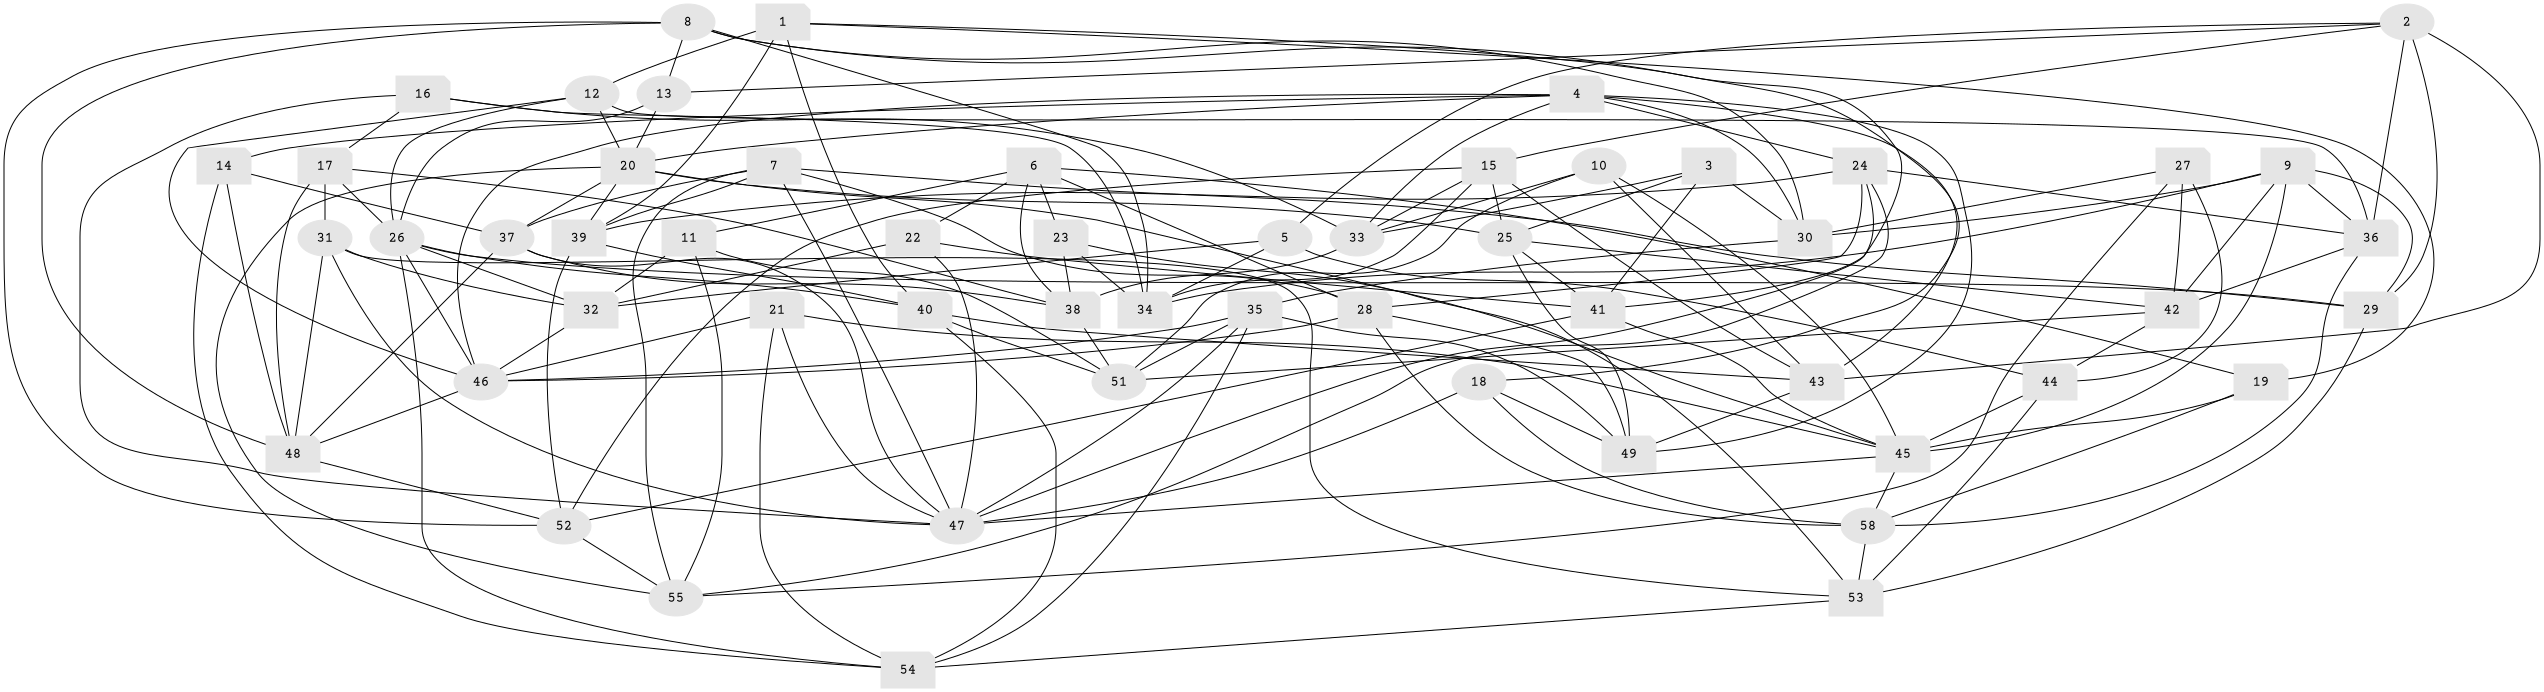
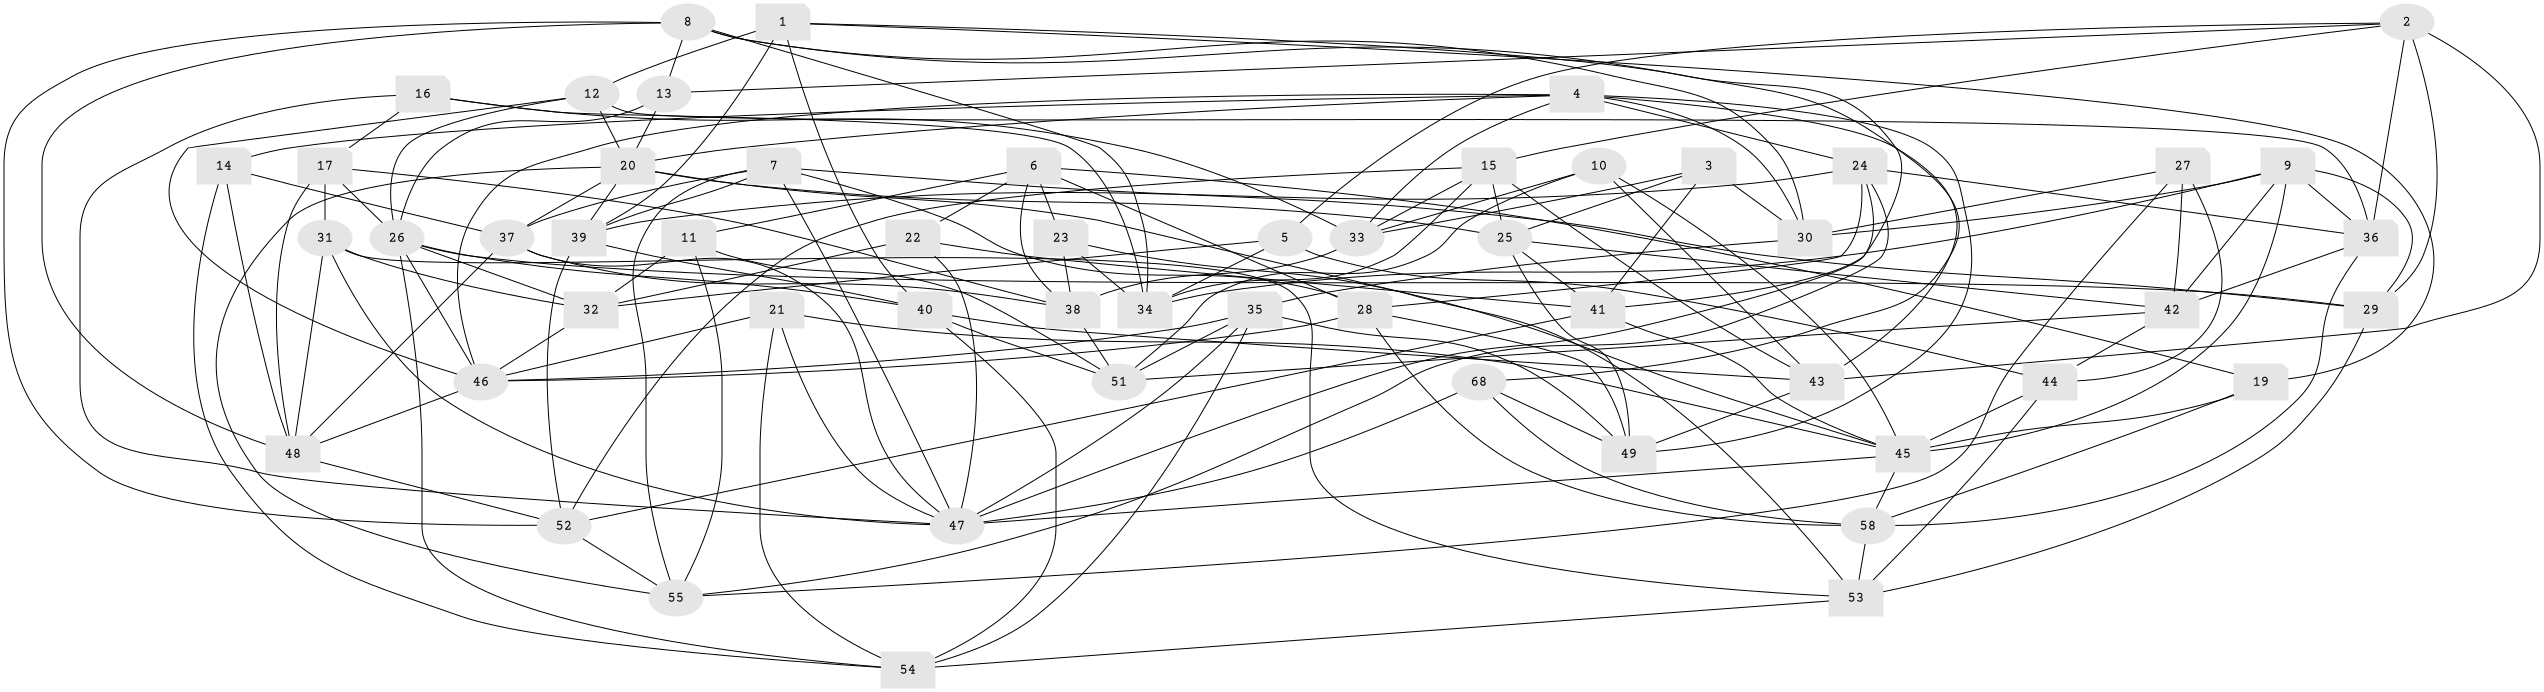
node "18": label "18" -> "68"
